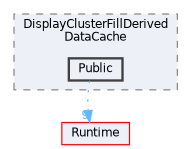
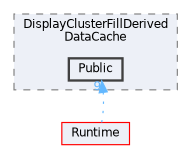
edge "Public" -> "Runtime": reversed
